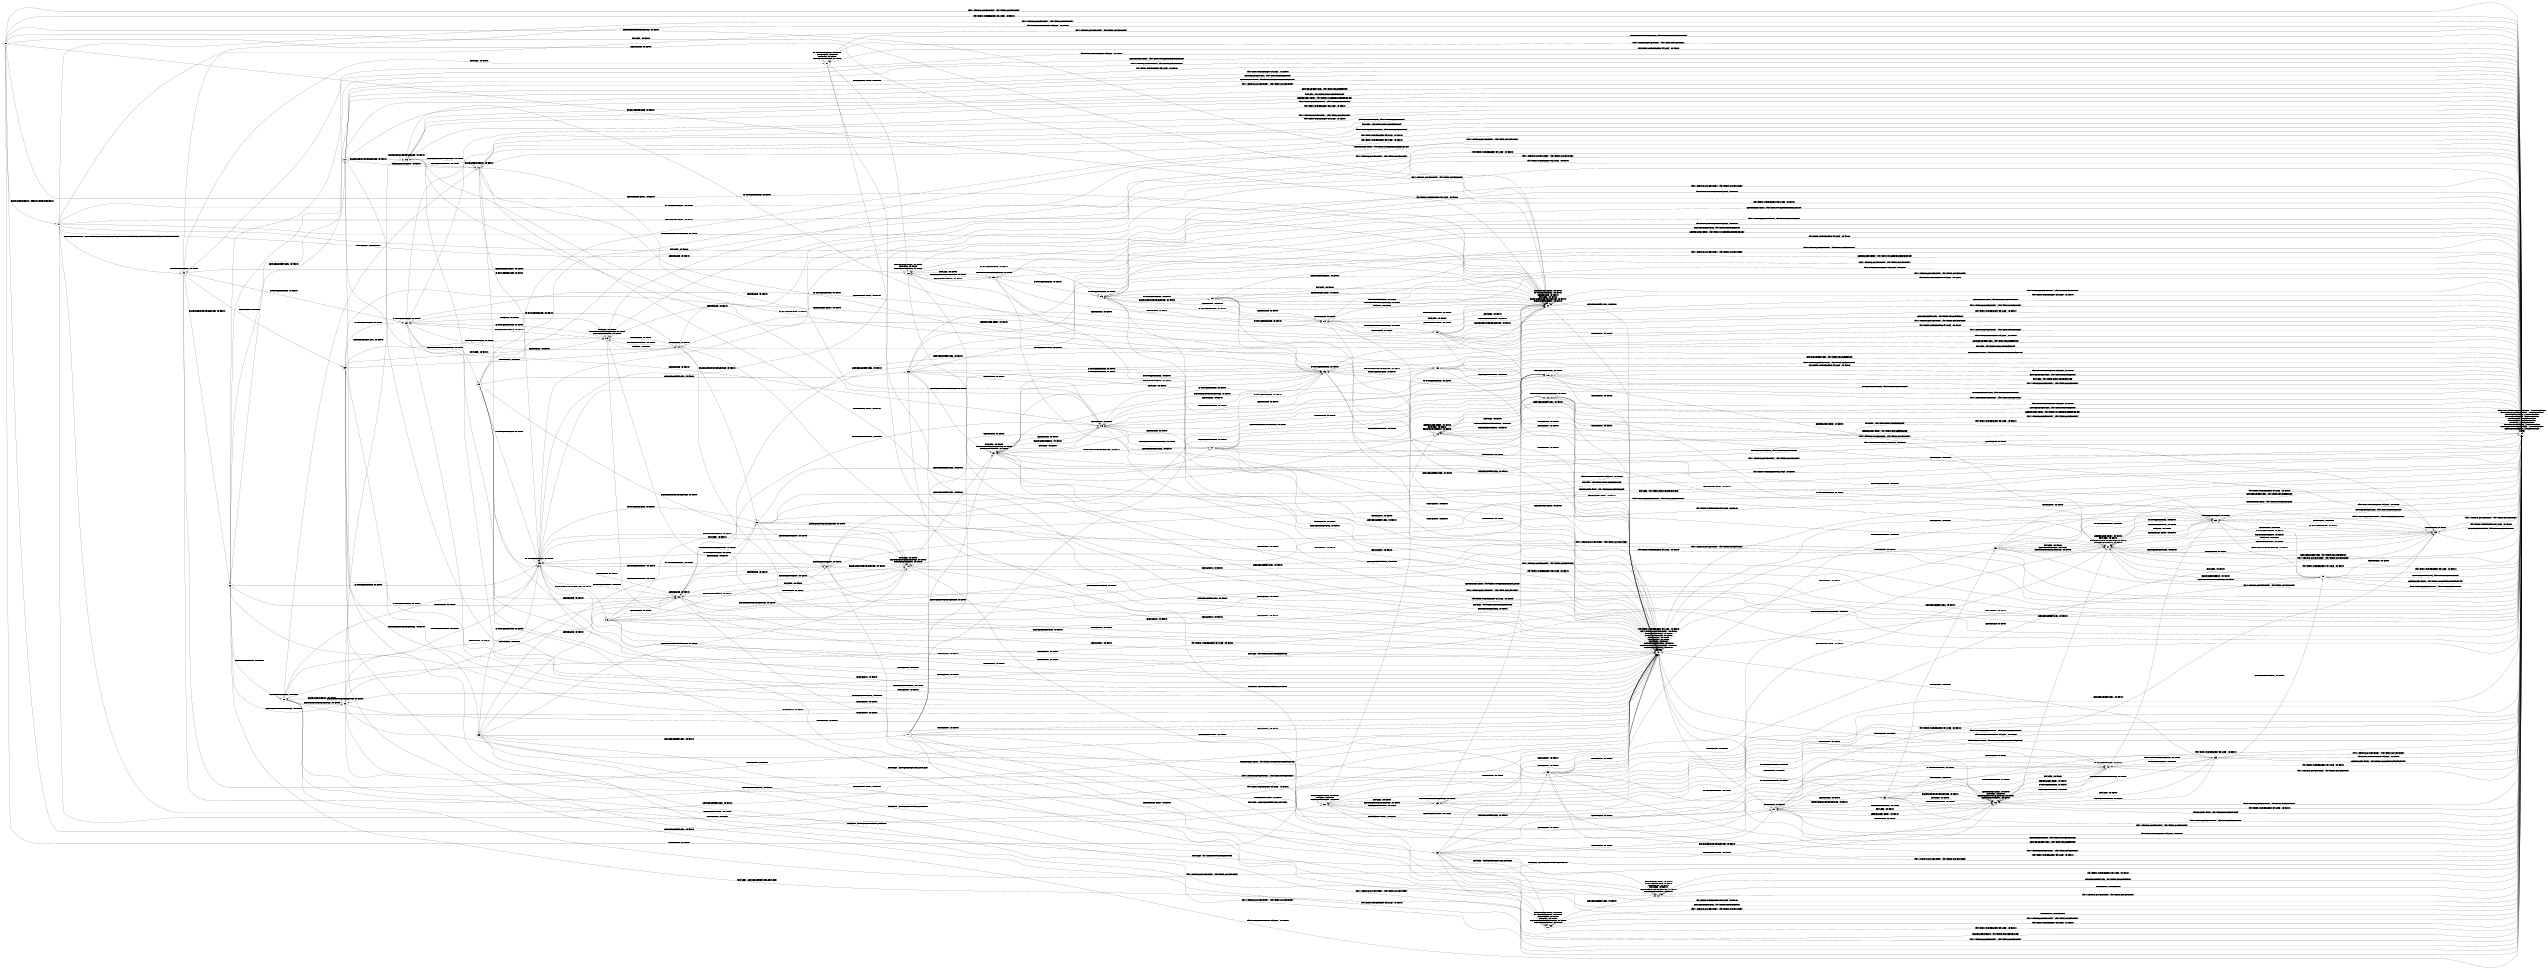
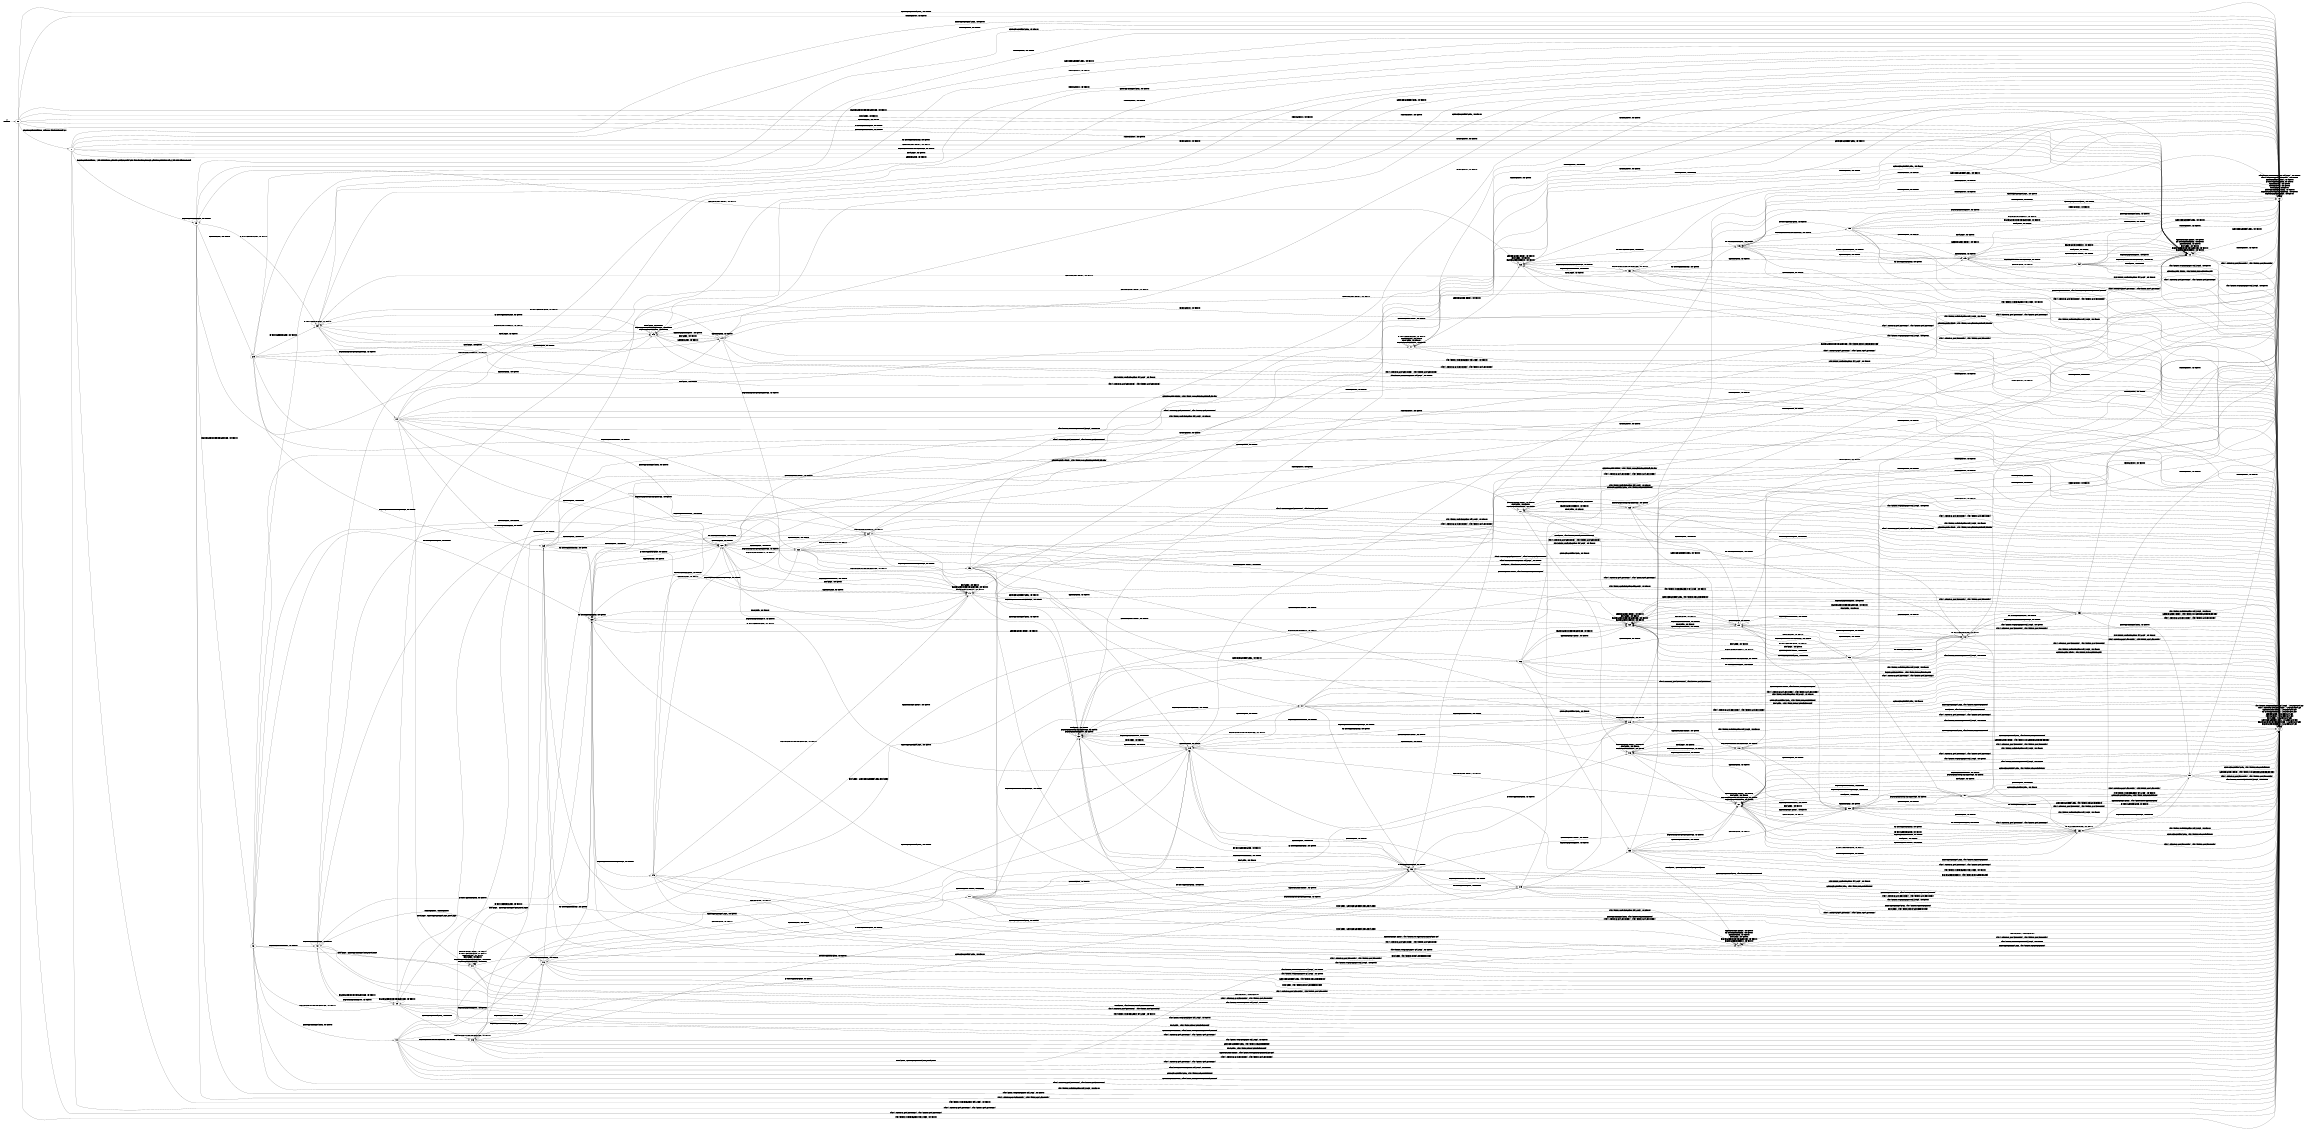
node "__start0": added
edge "s25" -> "s2": now "s47" -> "s2"
edge "s28" -> "s27": removed, label "CHANGE_CIPHER_SPEC / TIMEOUT"
edge "s3" -> "s41": reversed
edge "s38" -> "s50": added, label "ECDH_CLIENT_KEY_EXCHANGE / TIMEOUT"
edge "s29" -> "s11": reversed
edge "s62" -> "s14": now "s33" -> "s14"
